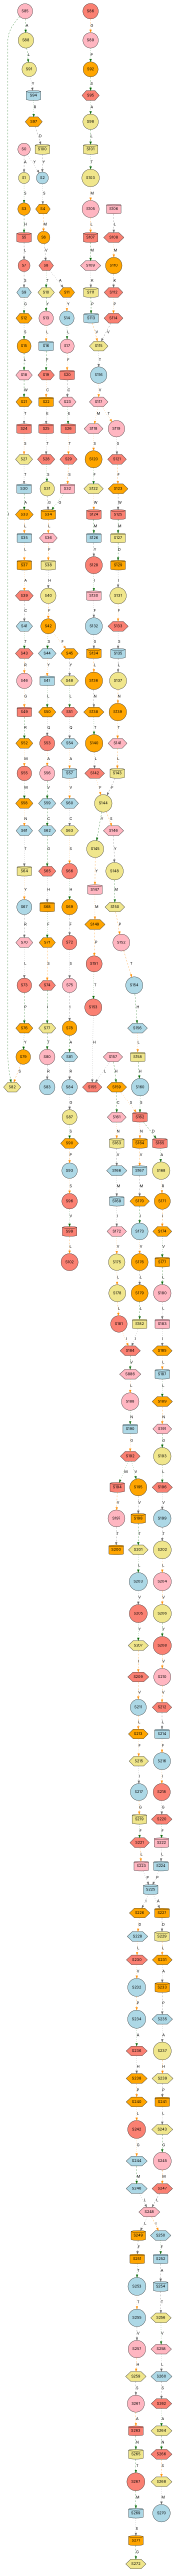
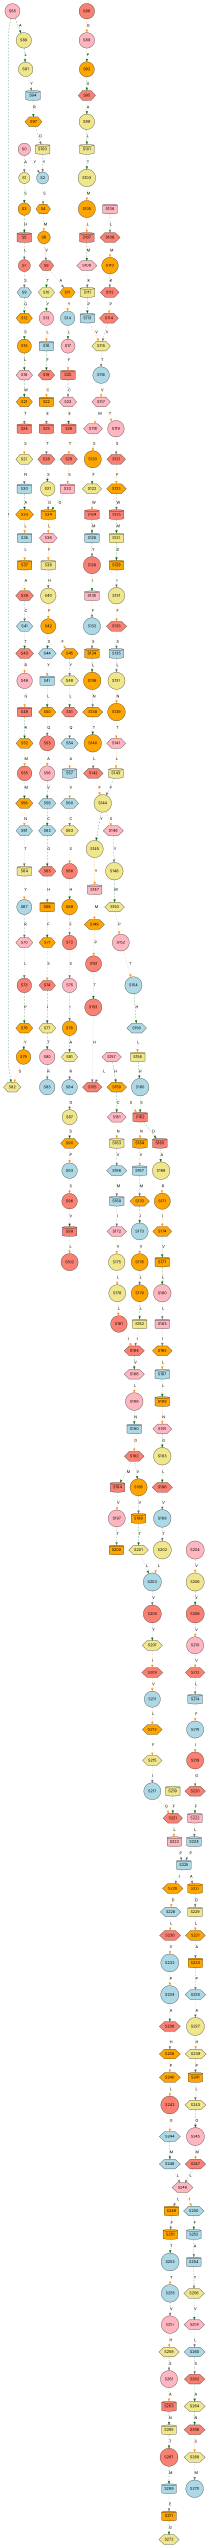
node "S105": fillcolor lightpink -> orange
edge "S9" -> "S12": style dotted -> dashed
edge "S27" -> "S30": label "T" -> "N"
edge "S134" -> "S136": color darkorange -> darkgreen
node "S81": fillcolor lightblue -> khaki
node "S886": label "S886" -> "S186"
node "S189": shape hexagon -> cylinder
edge "S202" -> "S204": now "S202" -> "S203"
edge "S217" -> "S219": now "S217" -> "S221"
